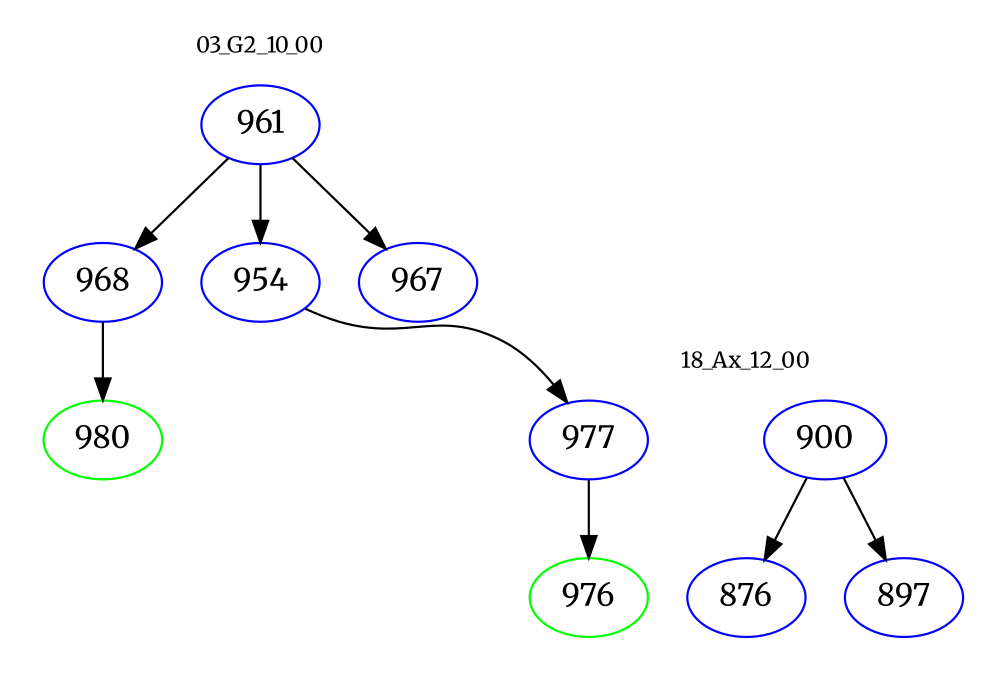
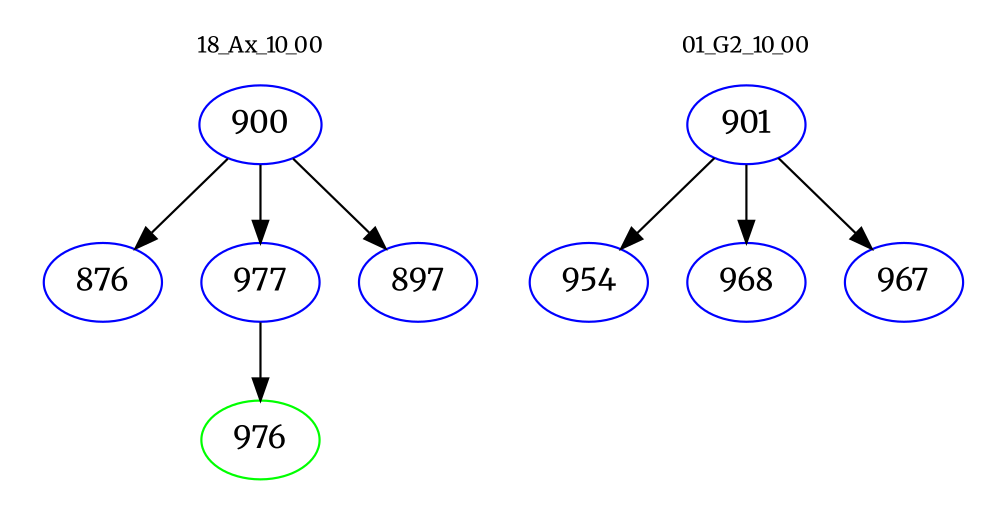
cluster "03_G2_10_00": label "03_G2_10_00" -> "01_G2_10_00"
node "961": label "961" -> "901"
edge "954" -> "977": now "900" -> "977"
cluster "18_Ax_12_00": label "18_Ax_12_00" -> "18_Ax_10_00"
node "980": removed
